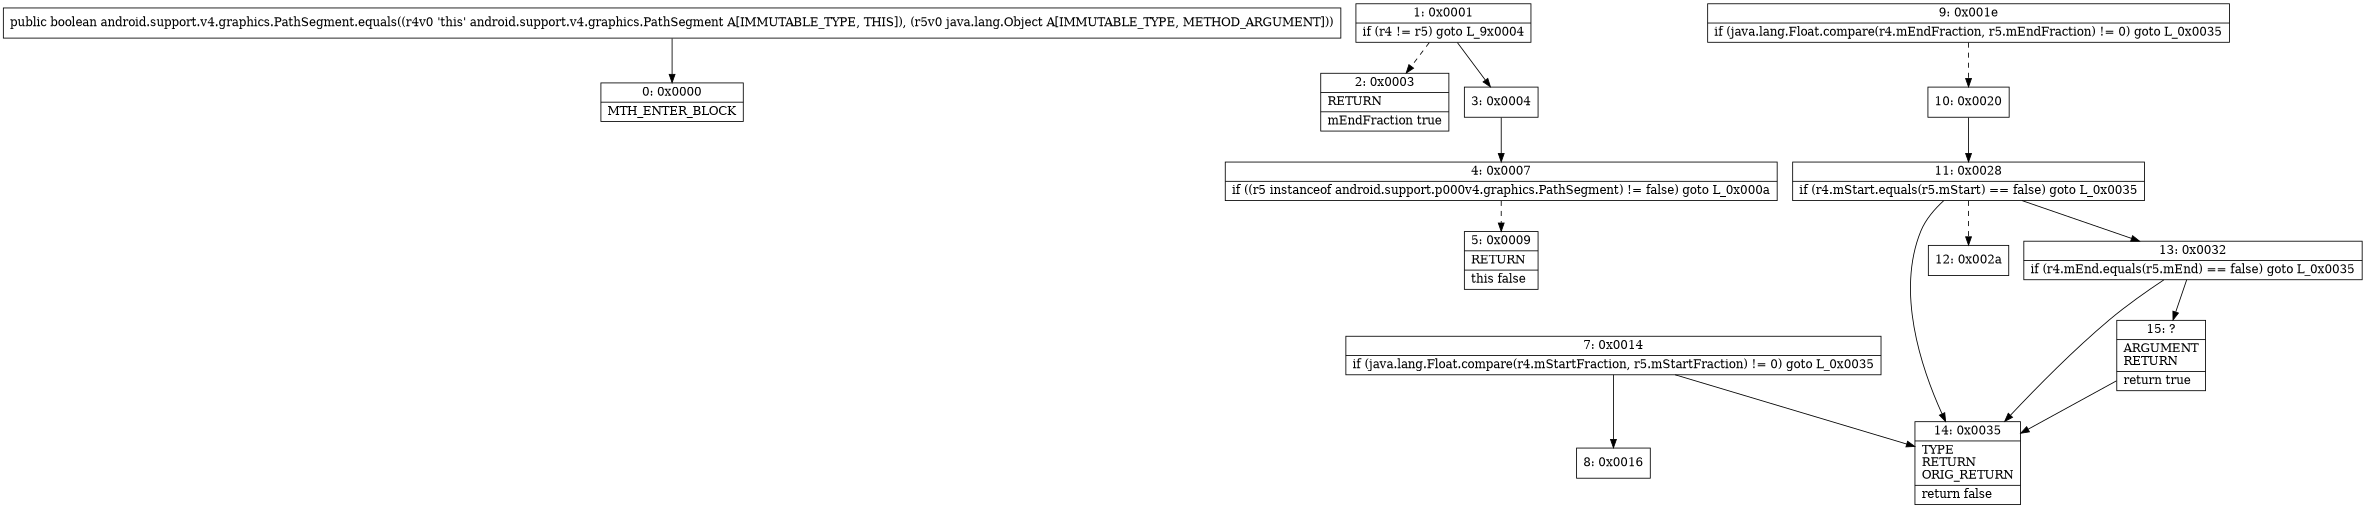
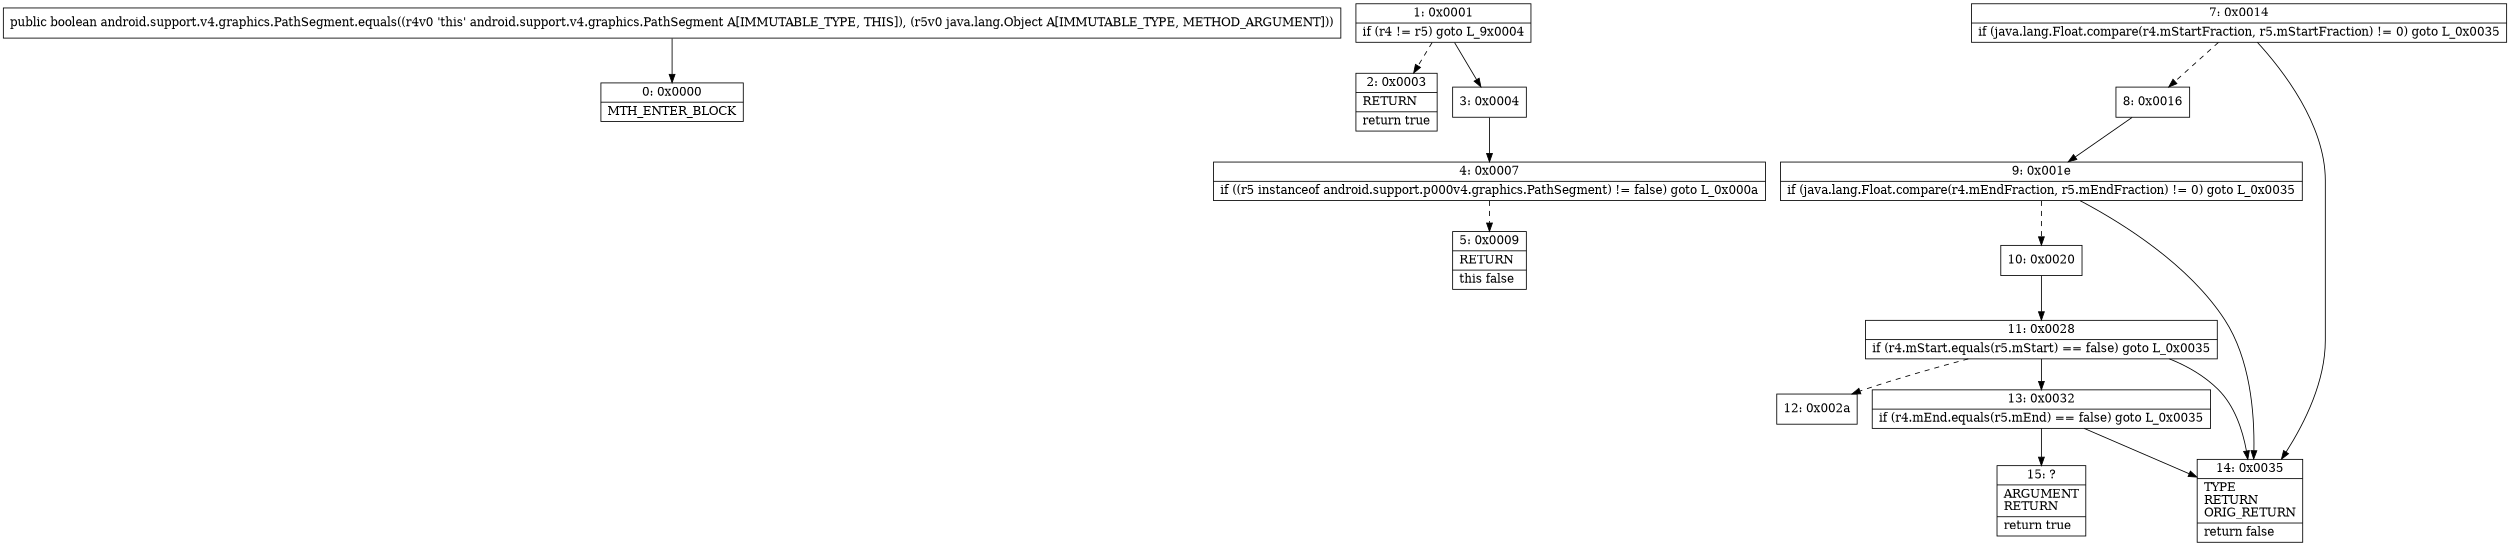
node "2: 0x0003": text "mEndFraction true" -> "return true"
edge "8: 0x0016" -> "9: 0x001e": added
edge "15: ?" -> "14: 0x0035": now "9: 0x001e" -> "14: 0x0035"
edge "7: 0x0014" -> "8: 0x0016": style solid -> dashed
